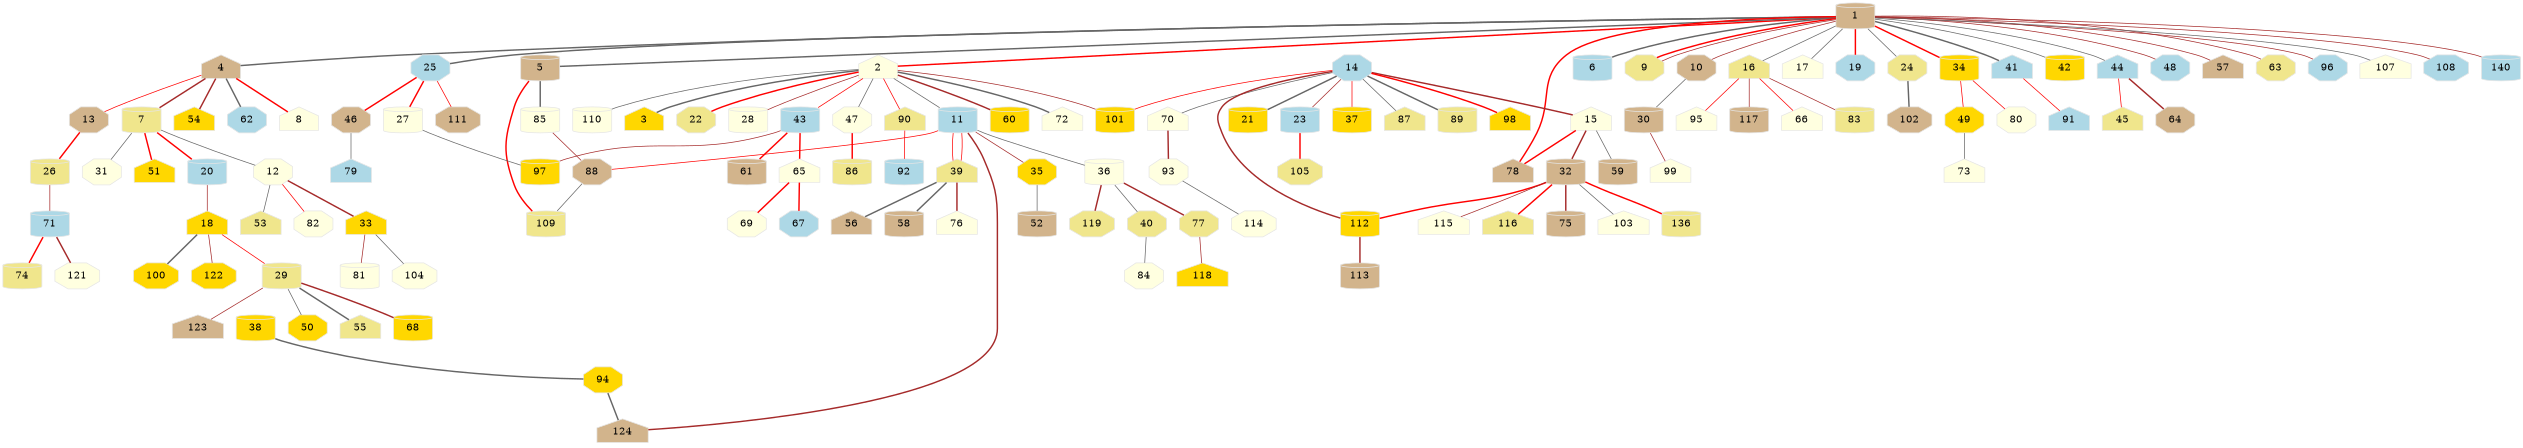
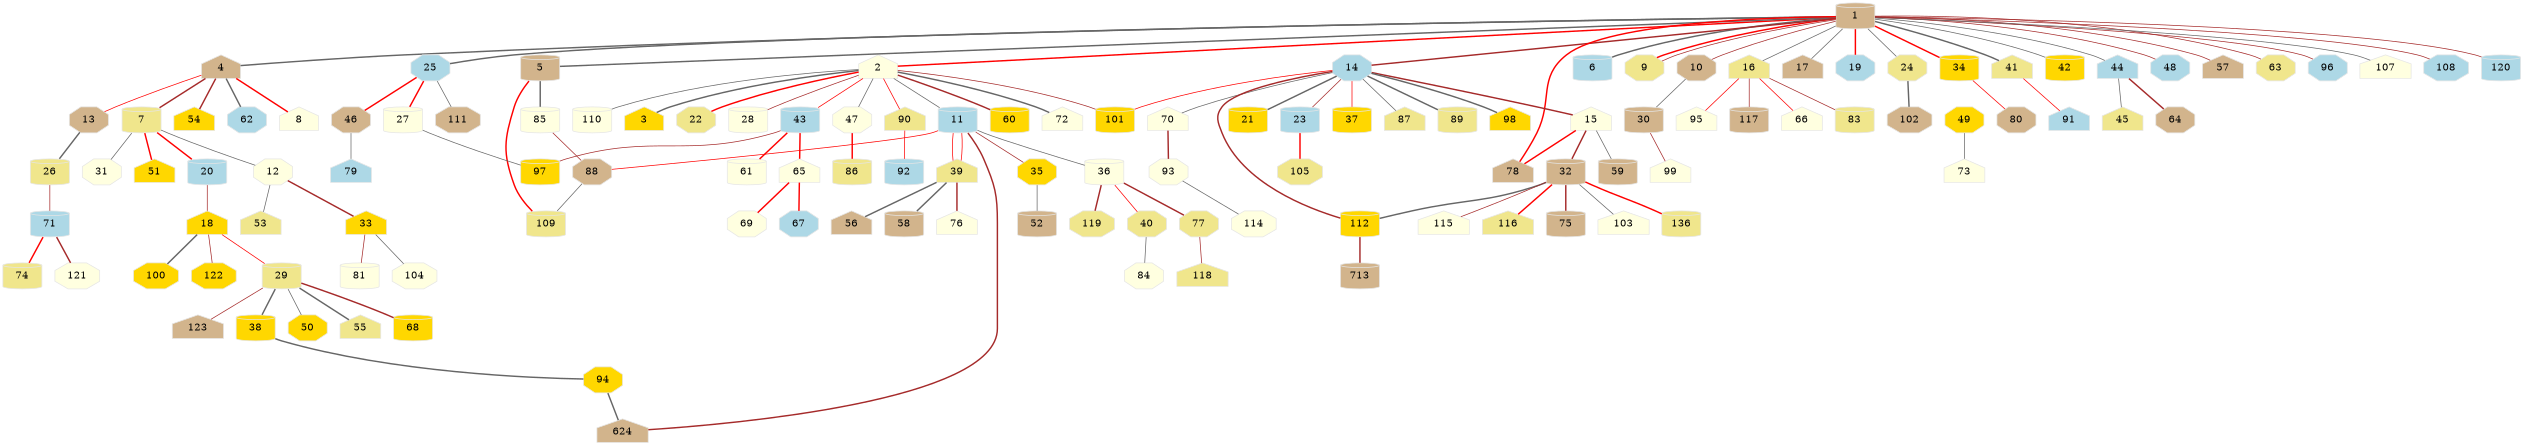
edge "1" -- "14": added
node "17": fillcolor lightyellow -> tan
node "41": fillcolor lightblue -> khaki
node "140": label "140" -> "120"
edge "14" -- "98": color red -> gray40
edge "44" -- "45": color red -> gray40
edge "25" -- "111": color red -> gray40
edge "34" -- "49": removed
node "80": fillcolor lightyellow -> tan
edge "13" -- "26": color red -> gray40
node "61": fillcolor tan -> lightyellow
edge "36" -- "40": color gray40 -> red
edge "32" -- "112": color red -> gray40
node "82": removed
node "118": fillcolor gold -> khaki
node "113": label "113" -> "713"
edge "29" -- "38": added
node "124": label "124" -> "624"
